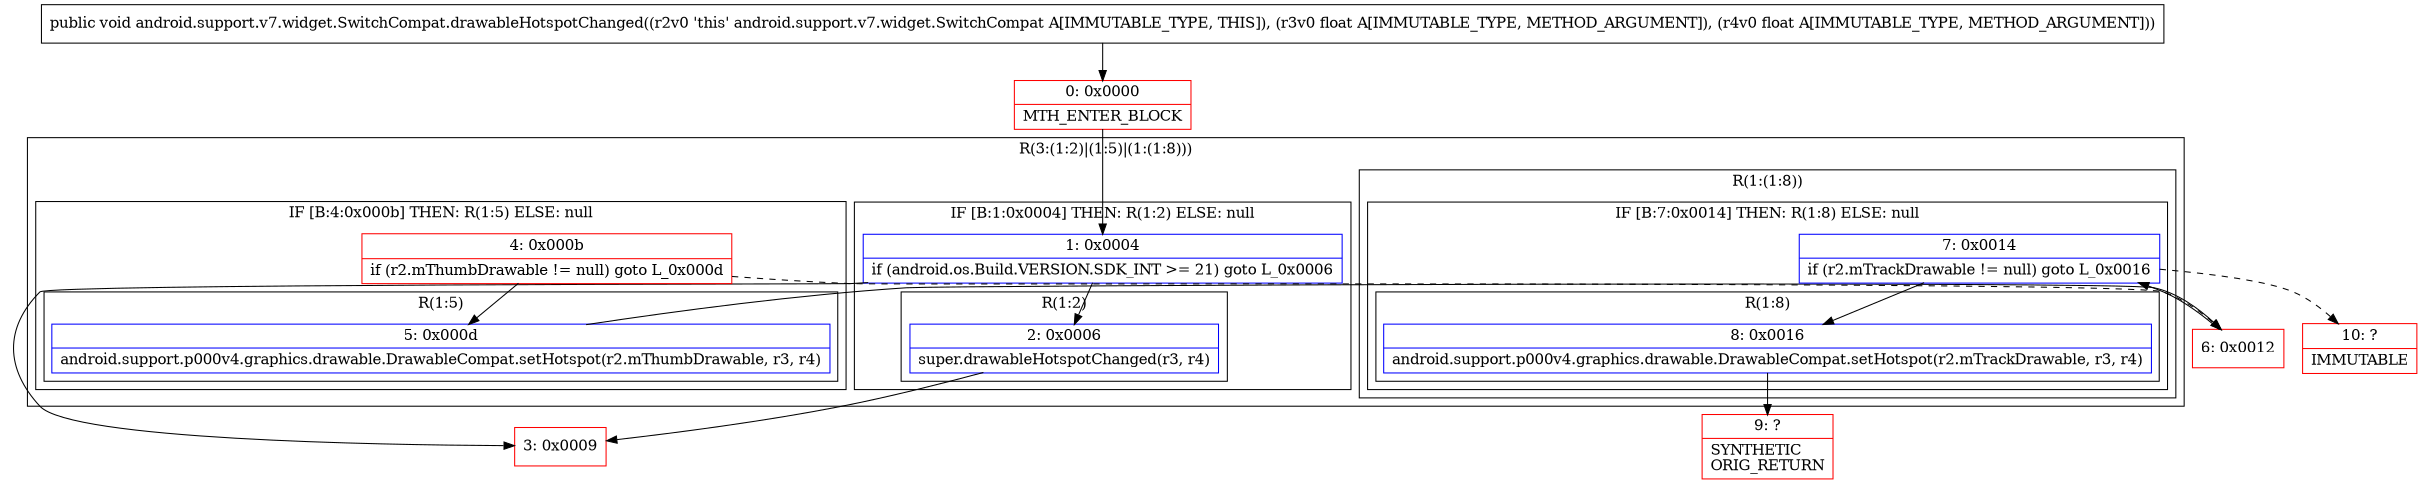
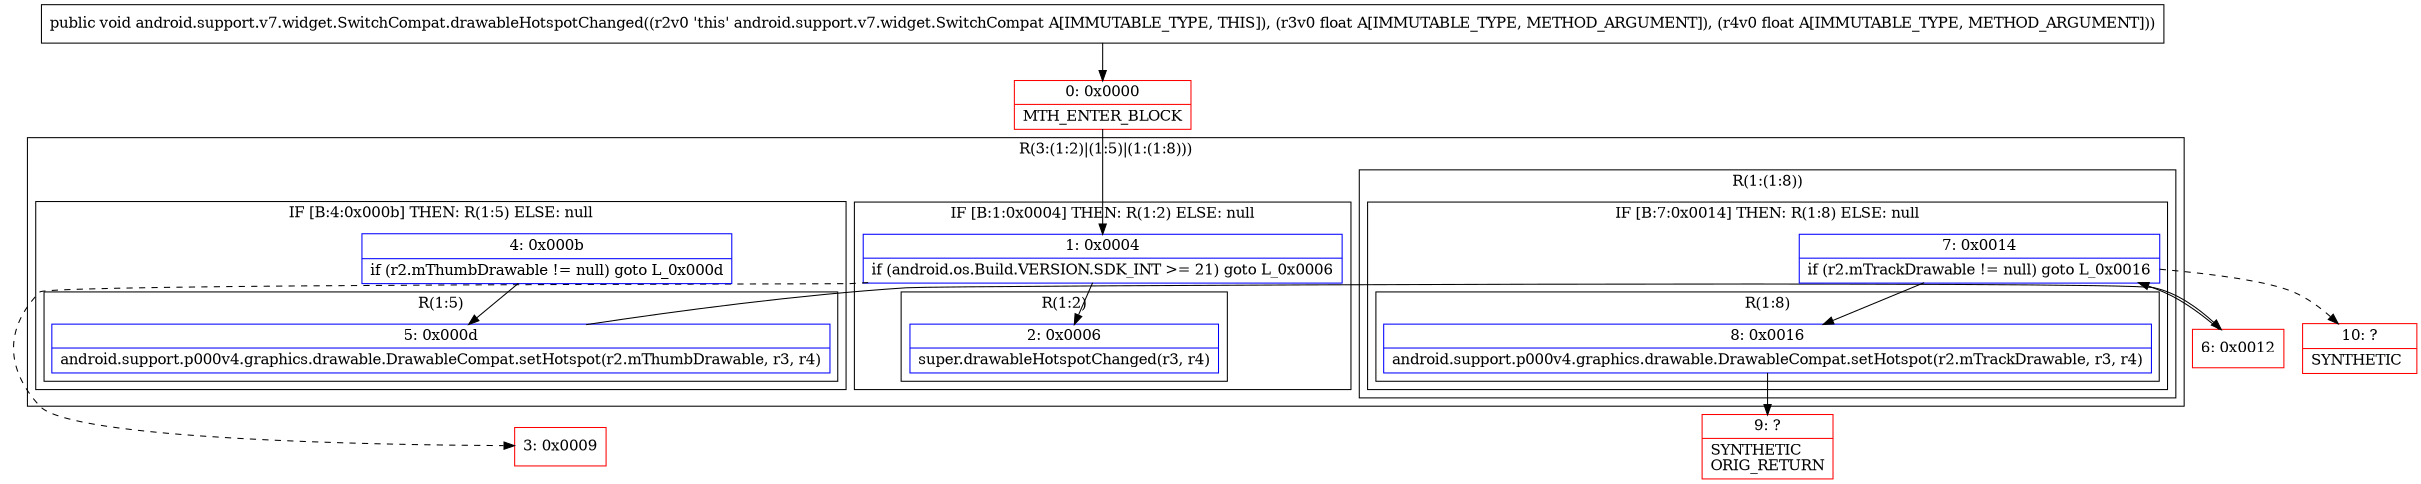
node "4: 0x000b": color red -> blue
edge "4: 0x000b" -> "6: 0x0012": removed
edge "1: 0x0004" -> "3: 0x0009": style solid -> dashed
node "10: ?": text "IMMUTABLE" -> "SYNTHETIC"
edge "2: 0x0006" -> "3: 0x0009": removed
